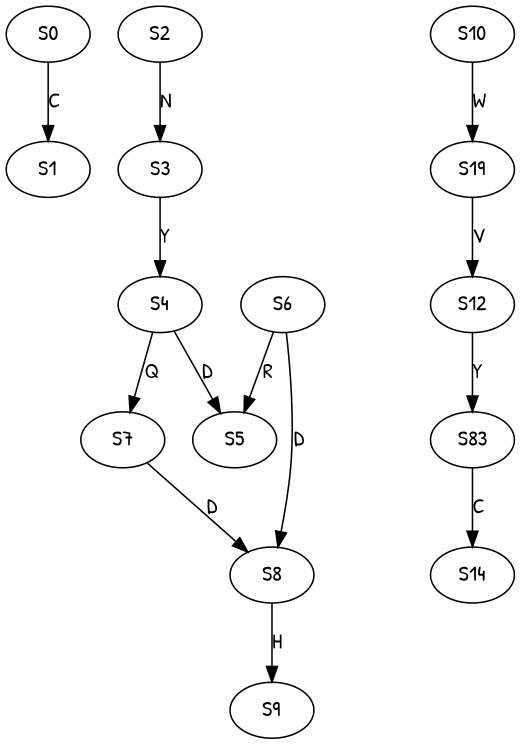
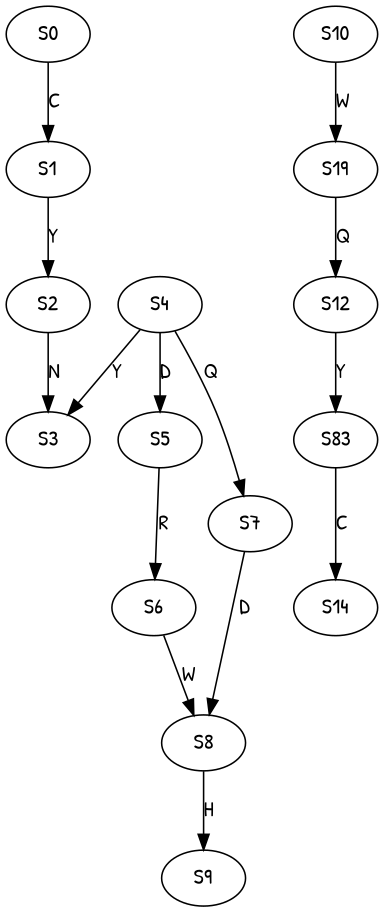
edge "S1" -> "S2": added, label "Y"
edge "S3" -> "S4": reversed
edge "S19" -> "S12": label "V" -> "Q"
edge "S6" -> "S5": reversed
edge "S6" -> "S8": label "D" -> "W"
